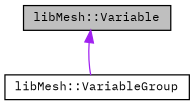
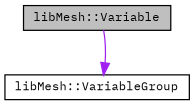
edge "libMesh::VariableGroup" -> "libMesh::Variable": reversed
